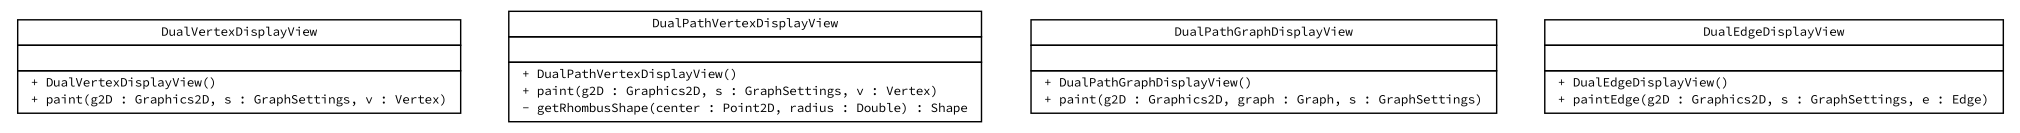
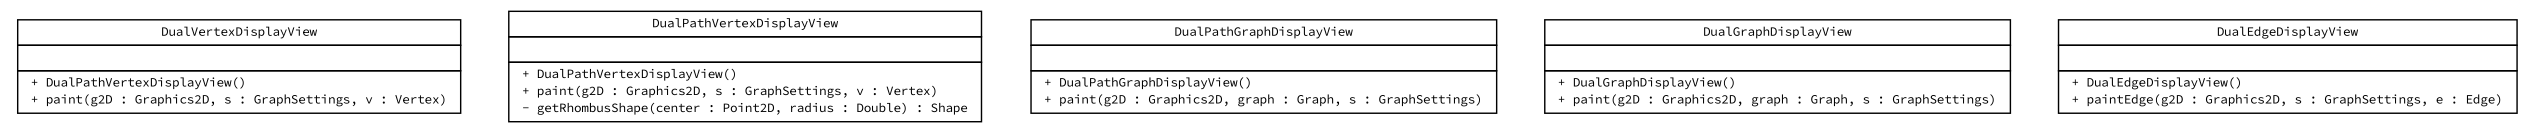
node "DualGraphDisplayView": added
node "DualVertexDisplayView": text "+ DualVertexDisplayView()" -> "+ DualPathVertexDisplayView()"
